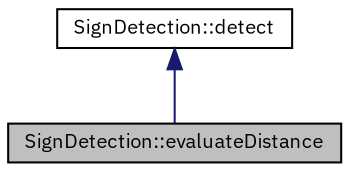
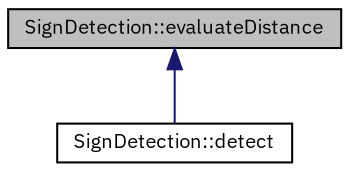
edge "SignDetection::evaluateDistance" -> "SignDetection::detect": reversed
